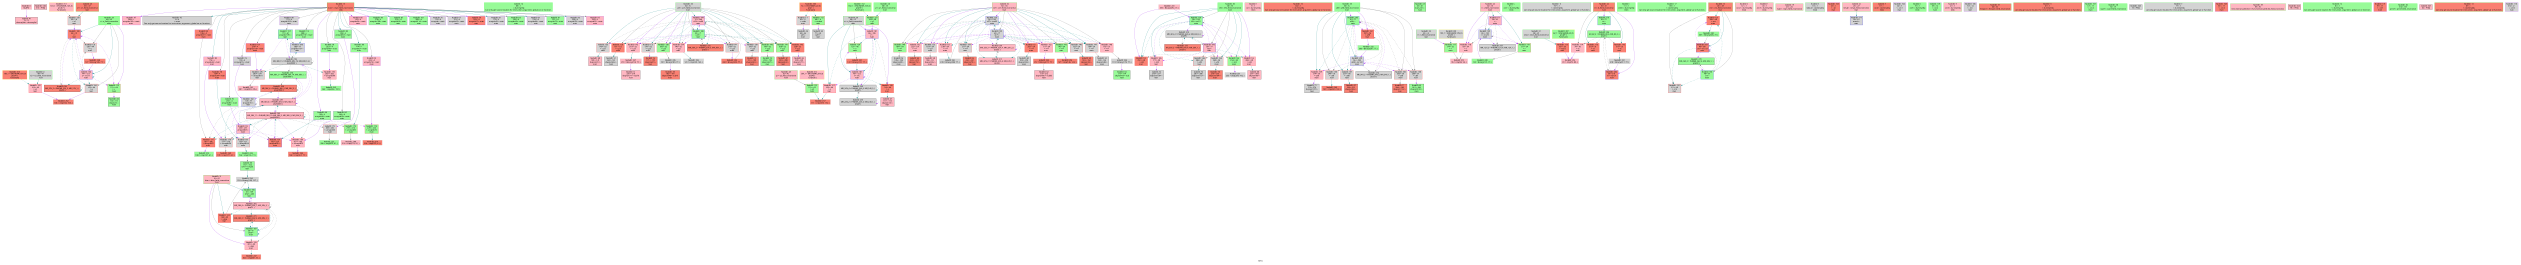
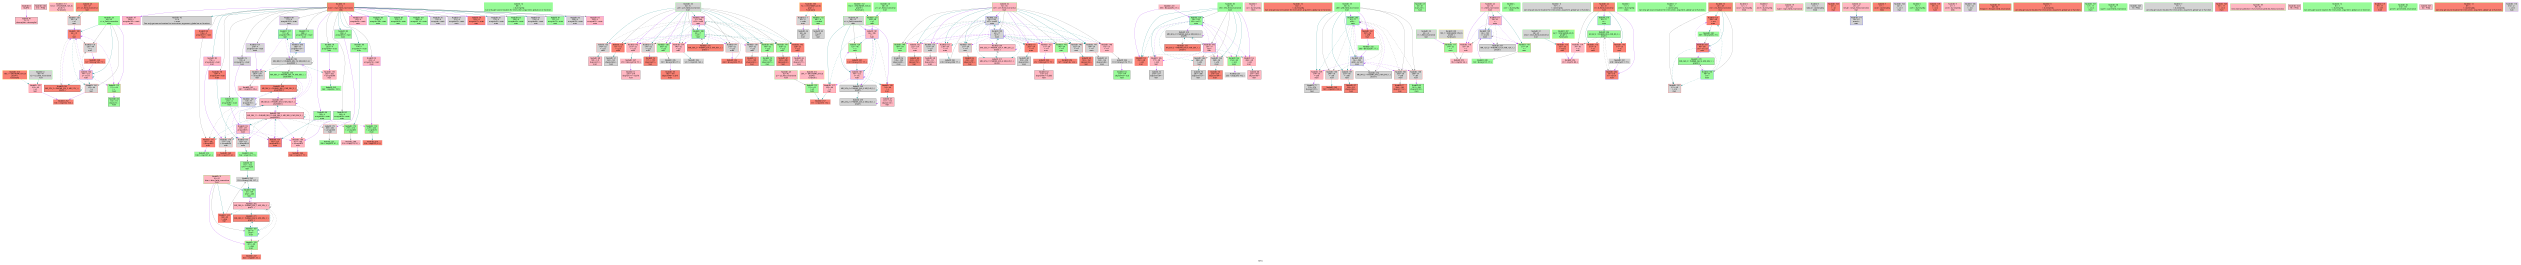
node "NodeID: 105": fillcolor palegreen -> salmon
node "NodeID: 100": fillcolor salmon -> lightgrey
node "NodeID: 133": fillcolor lightpink -> palegreen
